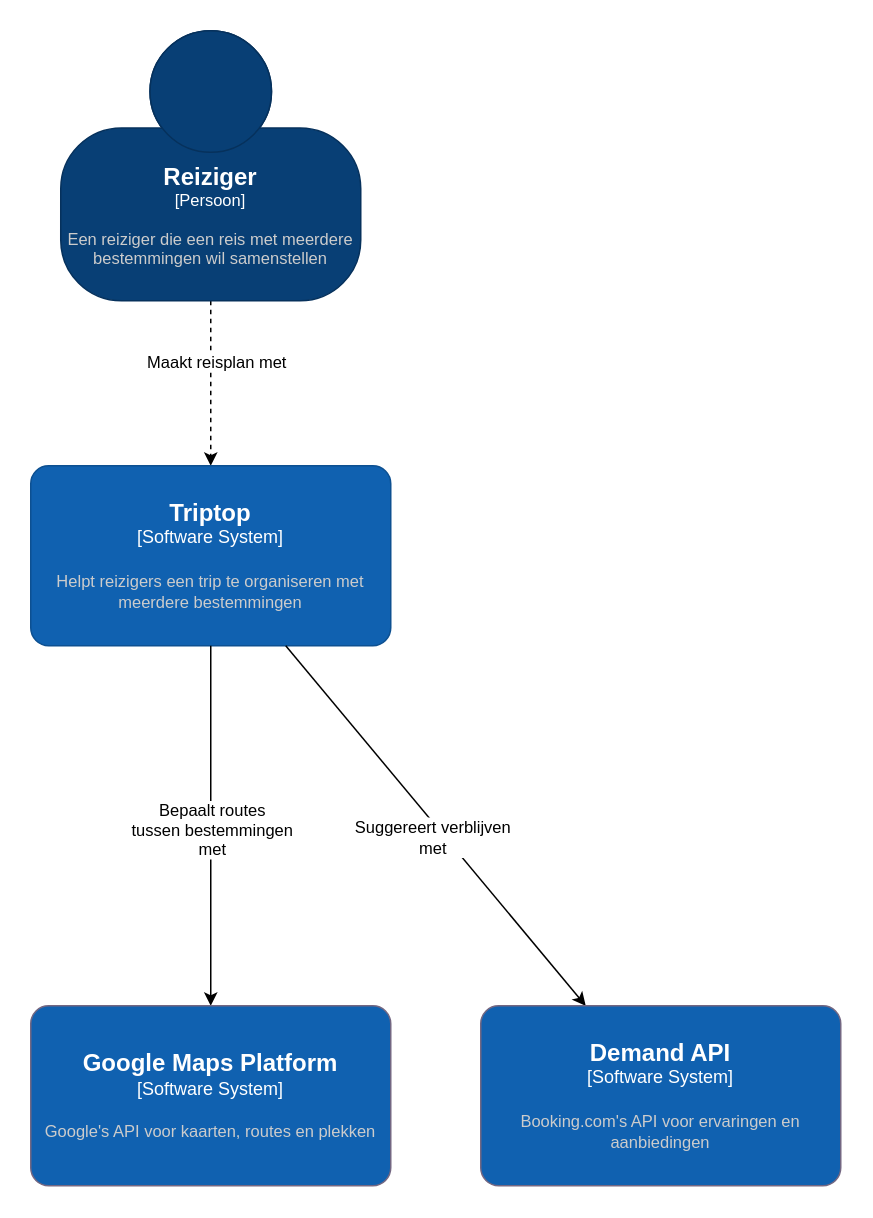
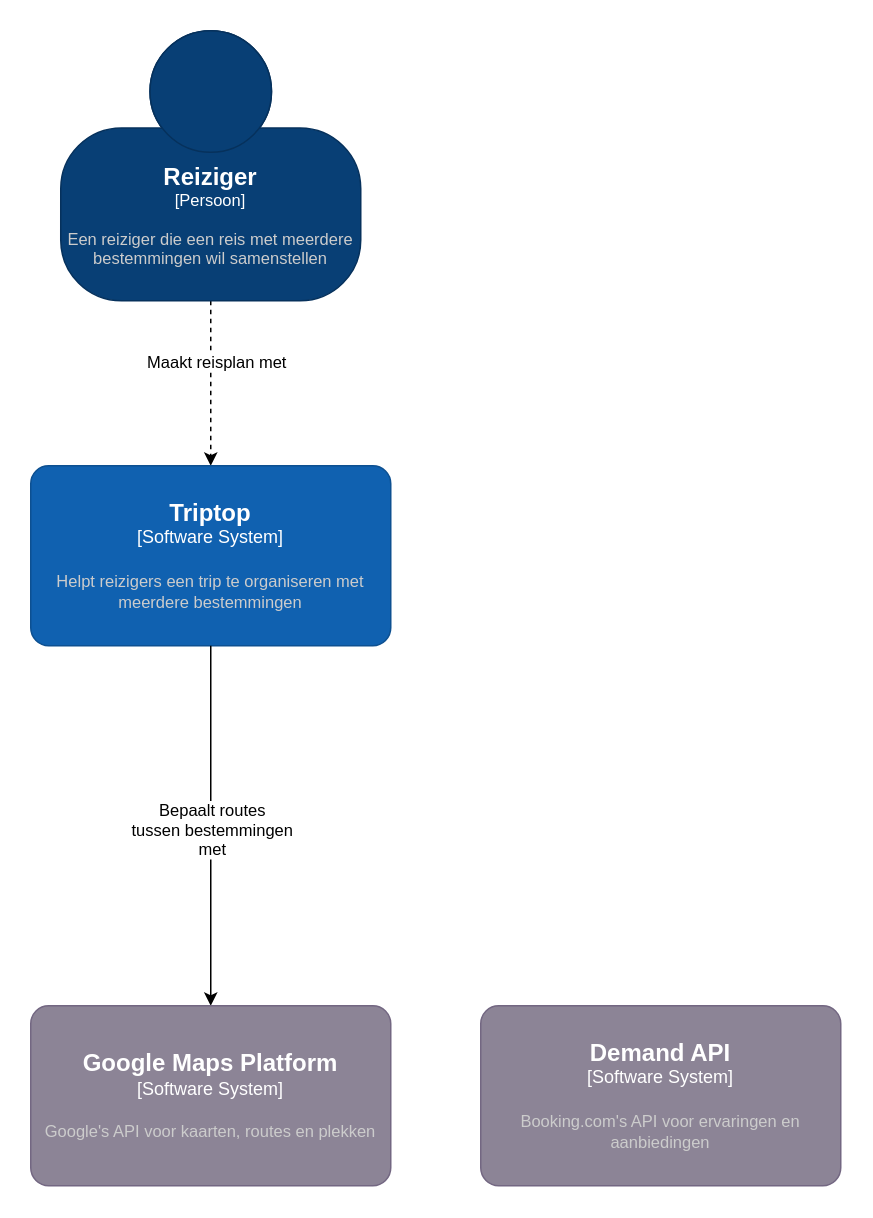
edge "Triptop [Software System] Helpt reizigers een trip te organiseren met meerdere bestemmingen" -> "Demand API [Software System] Booking.com's API voor ervaringen en aanbiedingen": removed, label "Suggereert verblijven met"
node "Google Maps Platform [Software System] Google's API voor kaarten, routes en plekken": fillcolor #1061b0 -> #8c8496
node "Demand API [Software System] Booking.com's API voor ervaringen en aanbiedingen": fillcolor #1061b0 -> #8c8496
